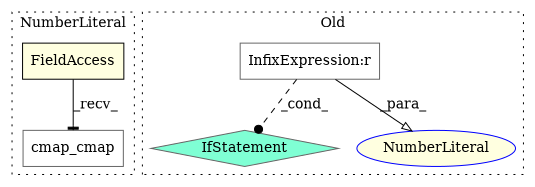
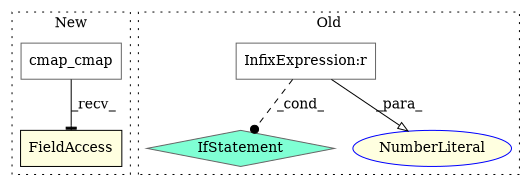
cluster "NumberLiteral": label "NumberLiteral" -> "New"
edge "FieldAccess" -> "cmap_cmap": reversed
